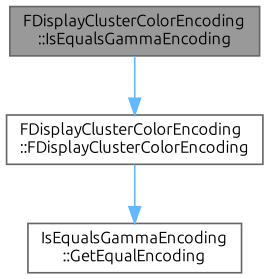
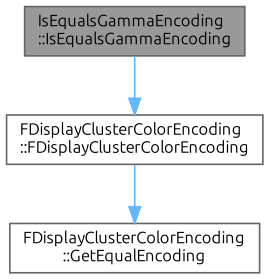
node "FDisplayClusterColorEncoding ::IsEqualsGammaEncoding": label "FDisplayClusterColorEncoding ::IsEqualsGammaEncoding" -> "IsEqualsGammaEncoding ::IsEqualsGammaEncoding"
node "IsEqualsGammaEncoding ::GetEqualEncoding": label "IsEqualsGammaEncoding ::GetEqualEncoding" -> "FDisplayClusterColorEncoding ::GetEqualEncoding"
